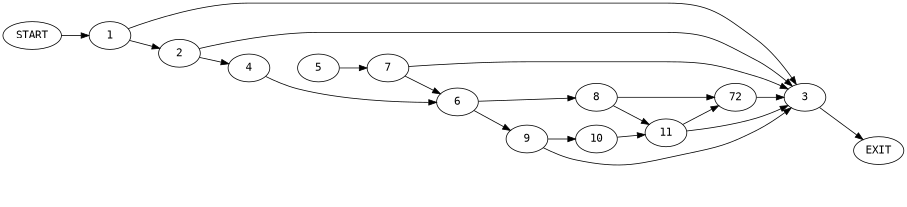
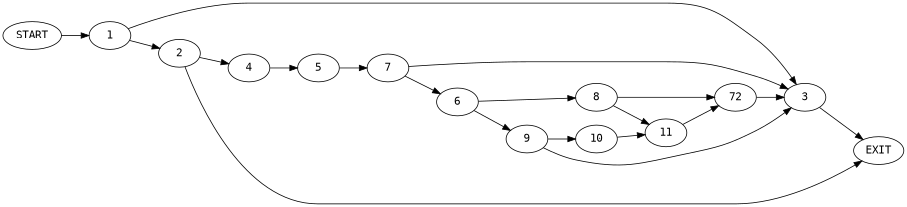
edge "2" -> "3": now "2" -> "EXIT"
edge "4" -> "6": now "4" -> "5"
edge "11" -> "3": removed
